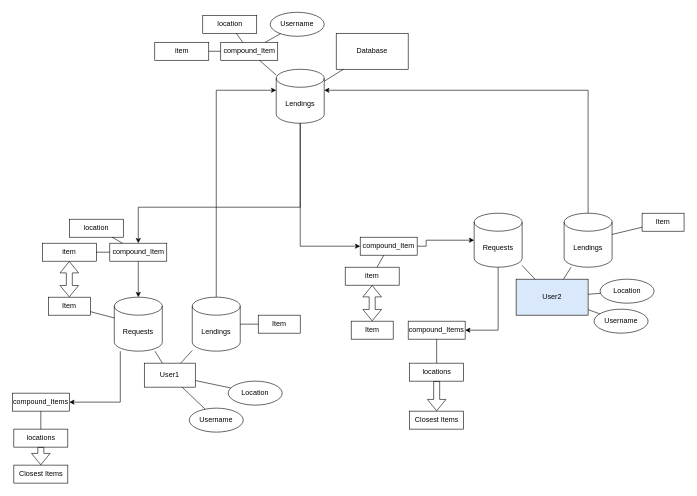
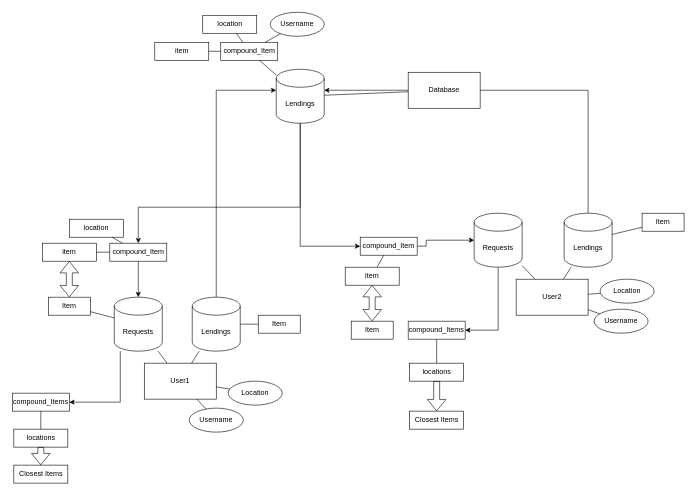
node "Database": moved (372, 51) -> (444, 90)
node "User2": fillcolor #dae8fc -> #ffffff
node "User1": size 51x24 -> 72x36
